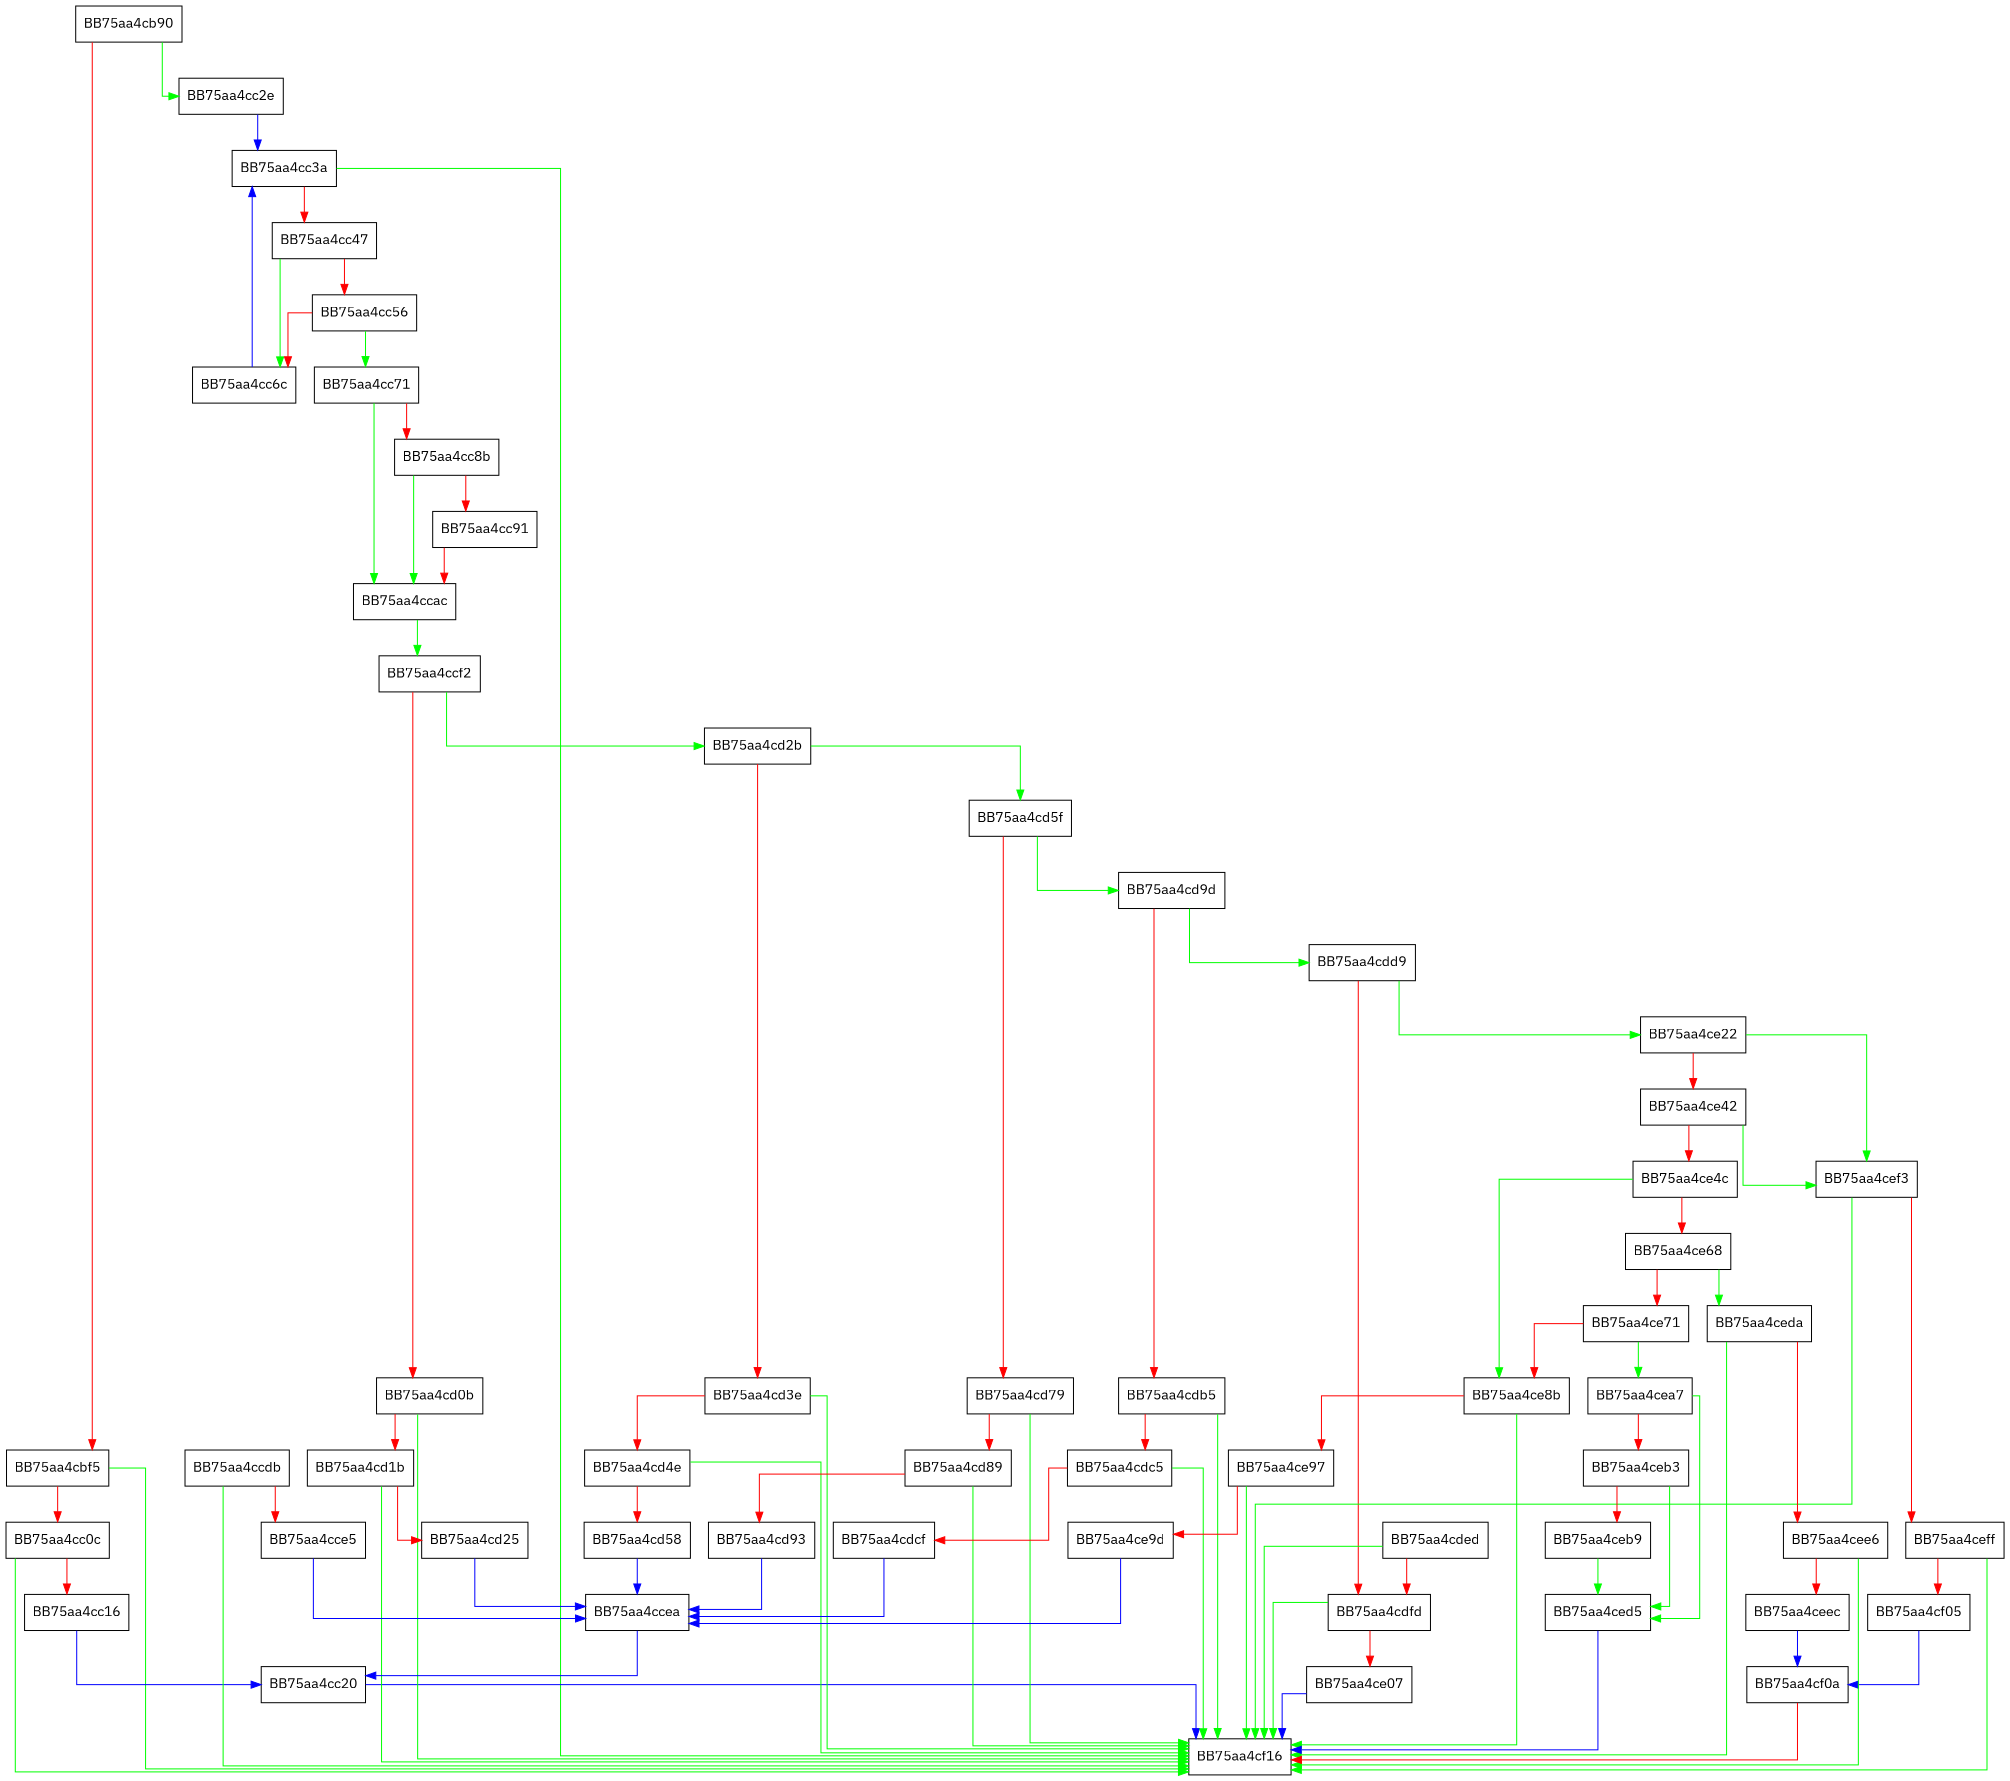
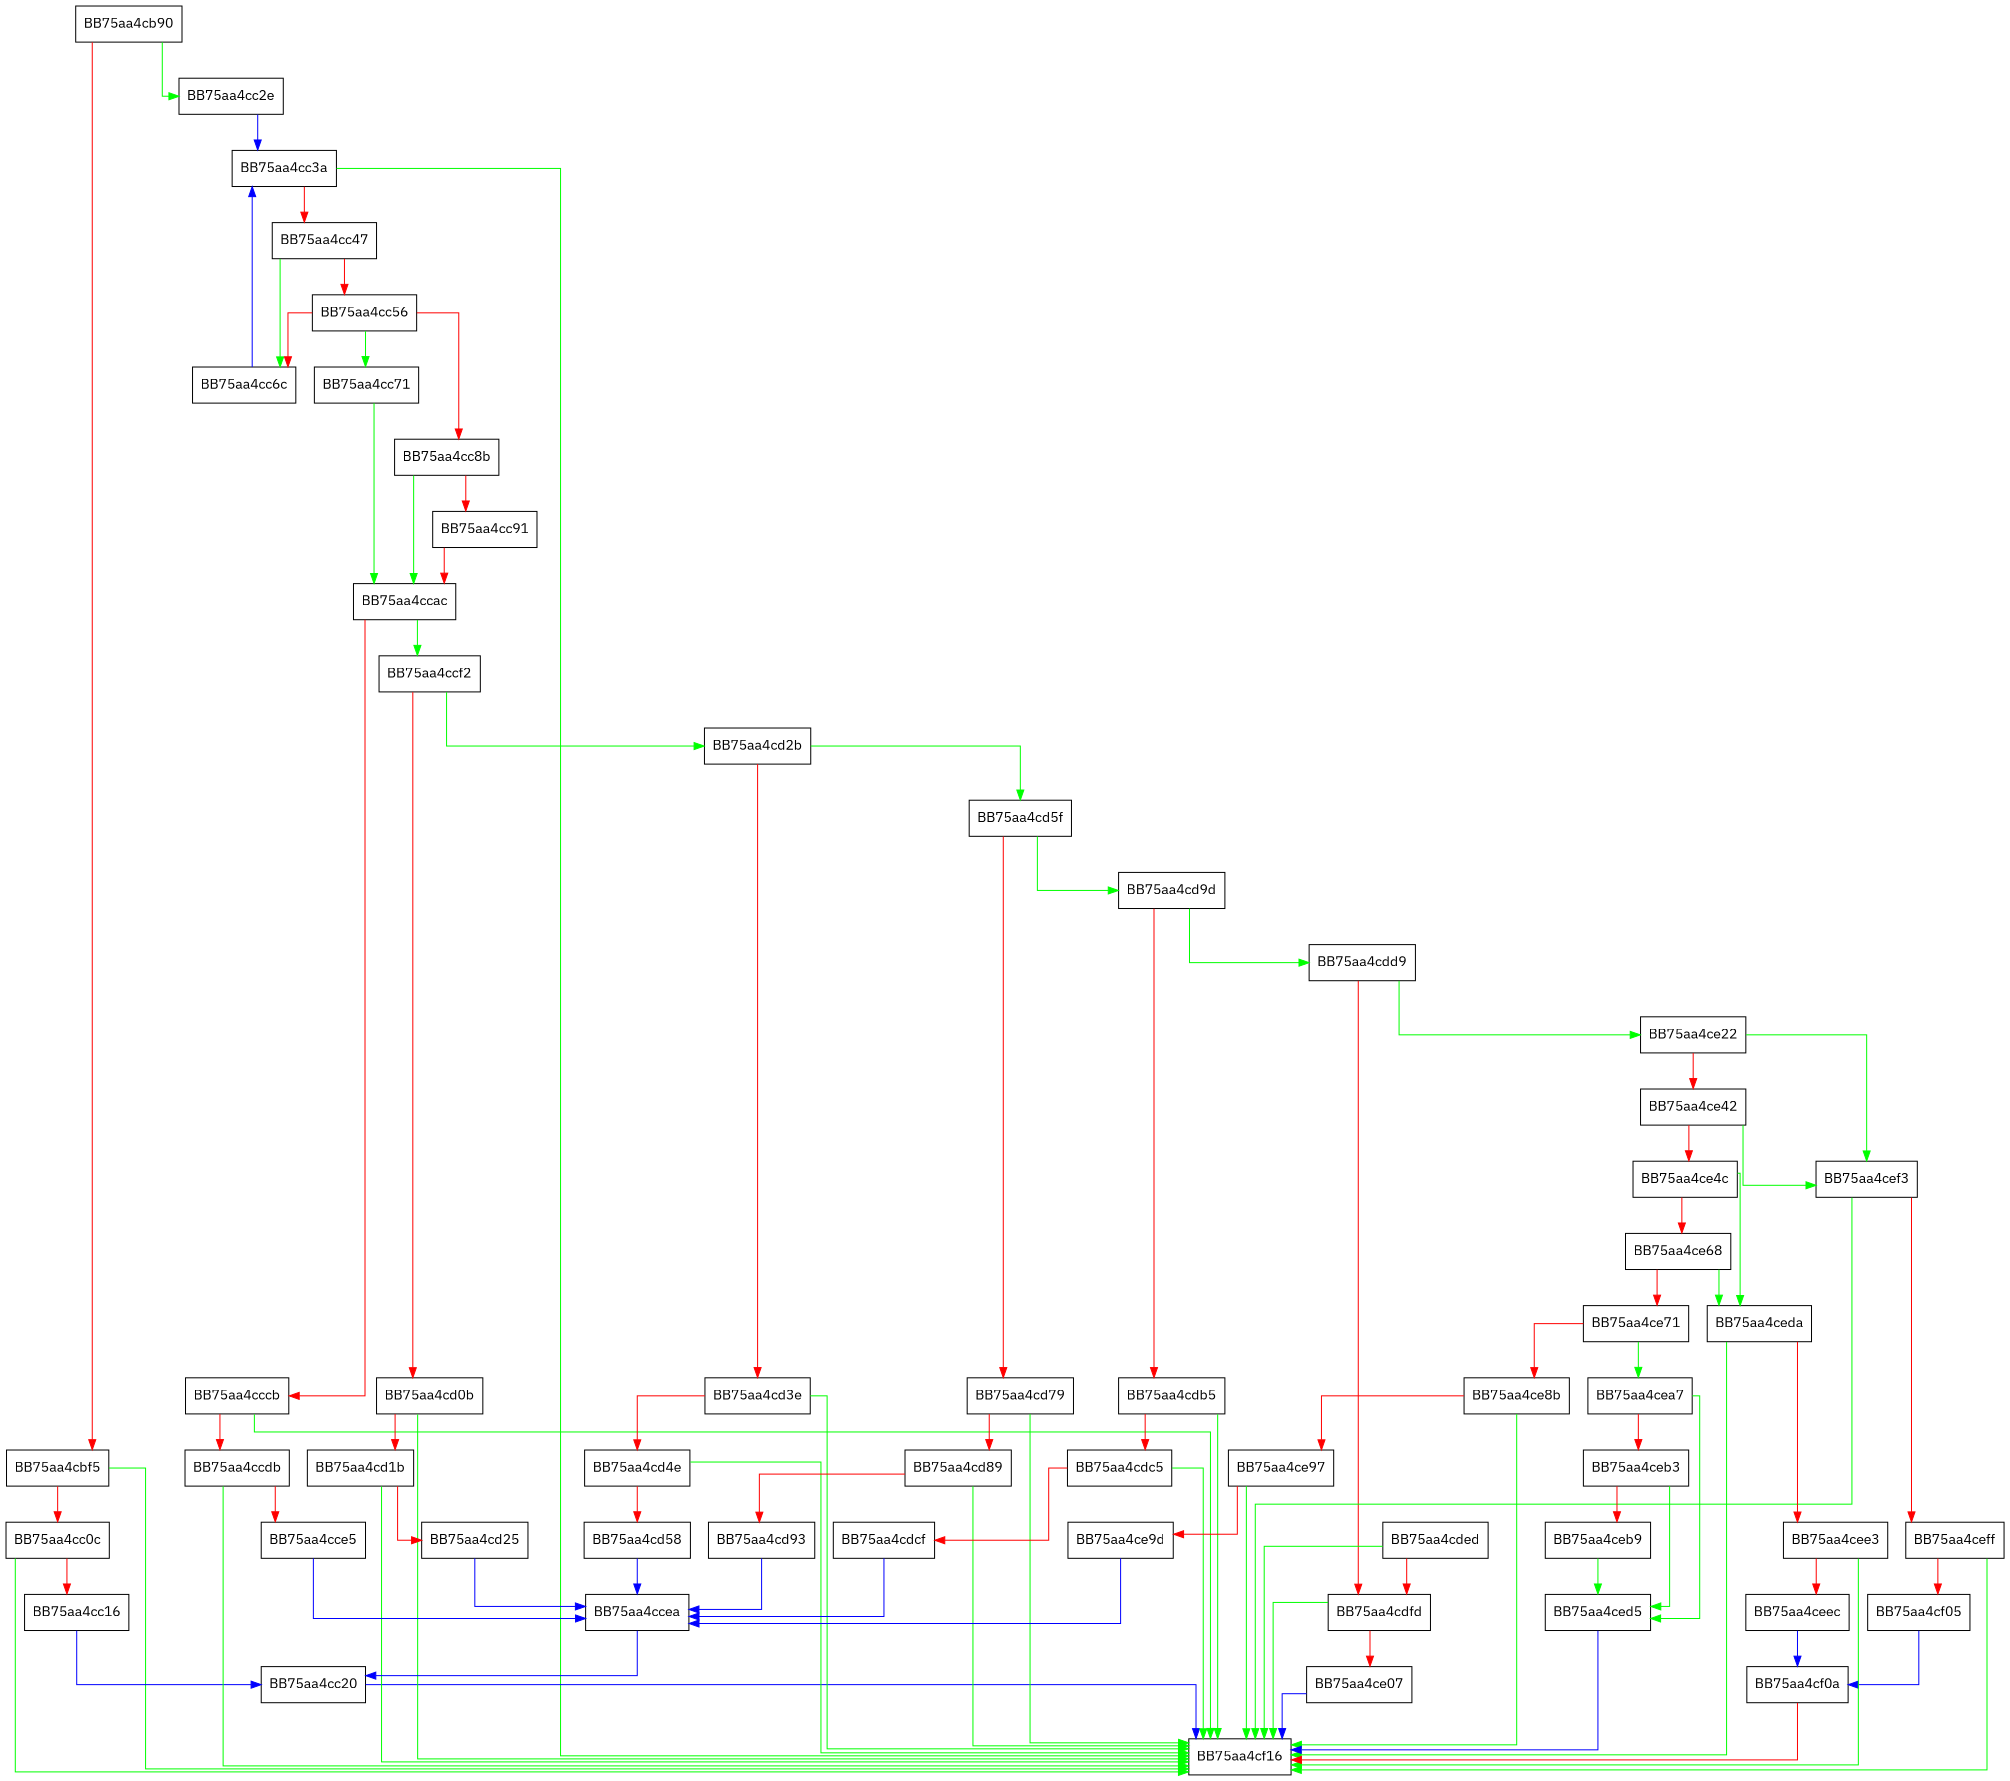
edge "BB75aa4cc71" -> "BB75aa4cc8b": now "BB75aa4cc56" -> "BB75aa4cc8b"
edge "BB75aa4ce4c" -> "BB75aa4ce8b": now "BB75aa4ce4c" -> "BB75aa4ceda"
node "BB75aa4cccb": added
node "BB75aa4cee6": label "BB75aa4cee6" -> "BB75aa4cee3"
